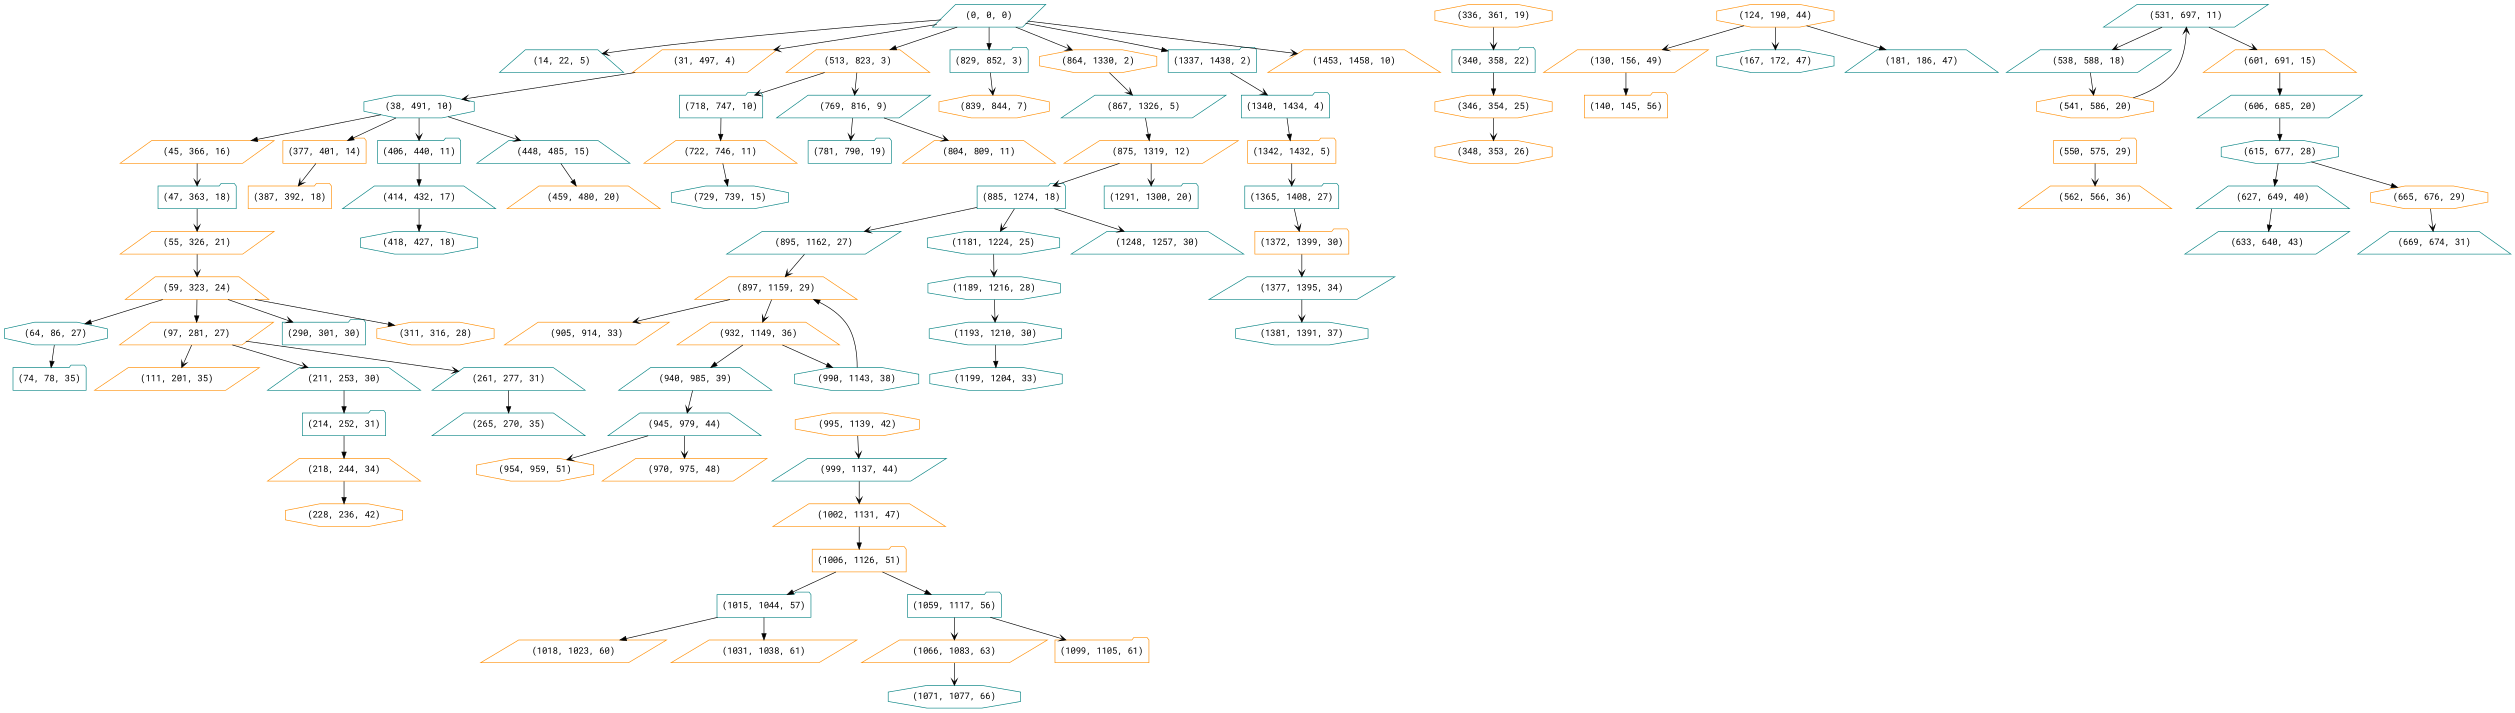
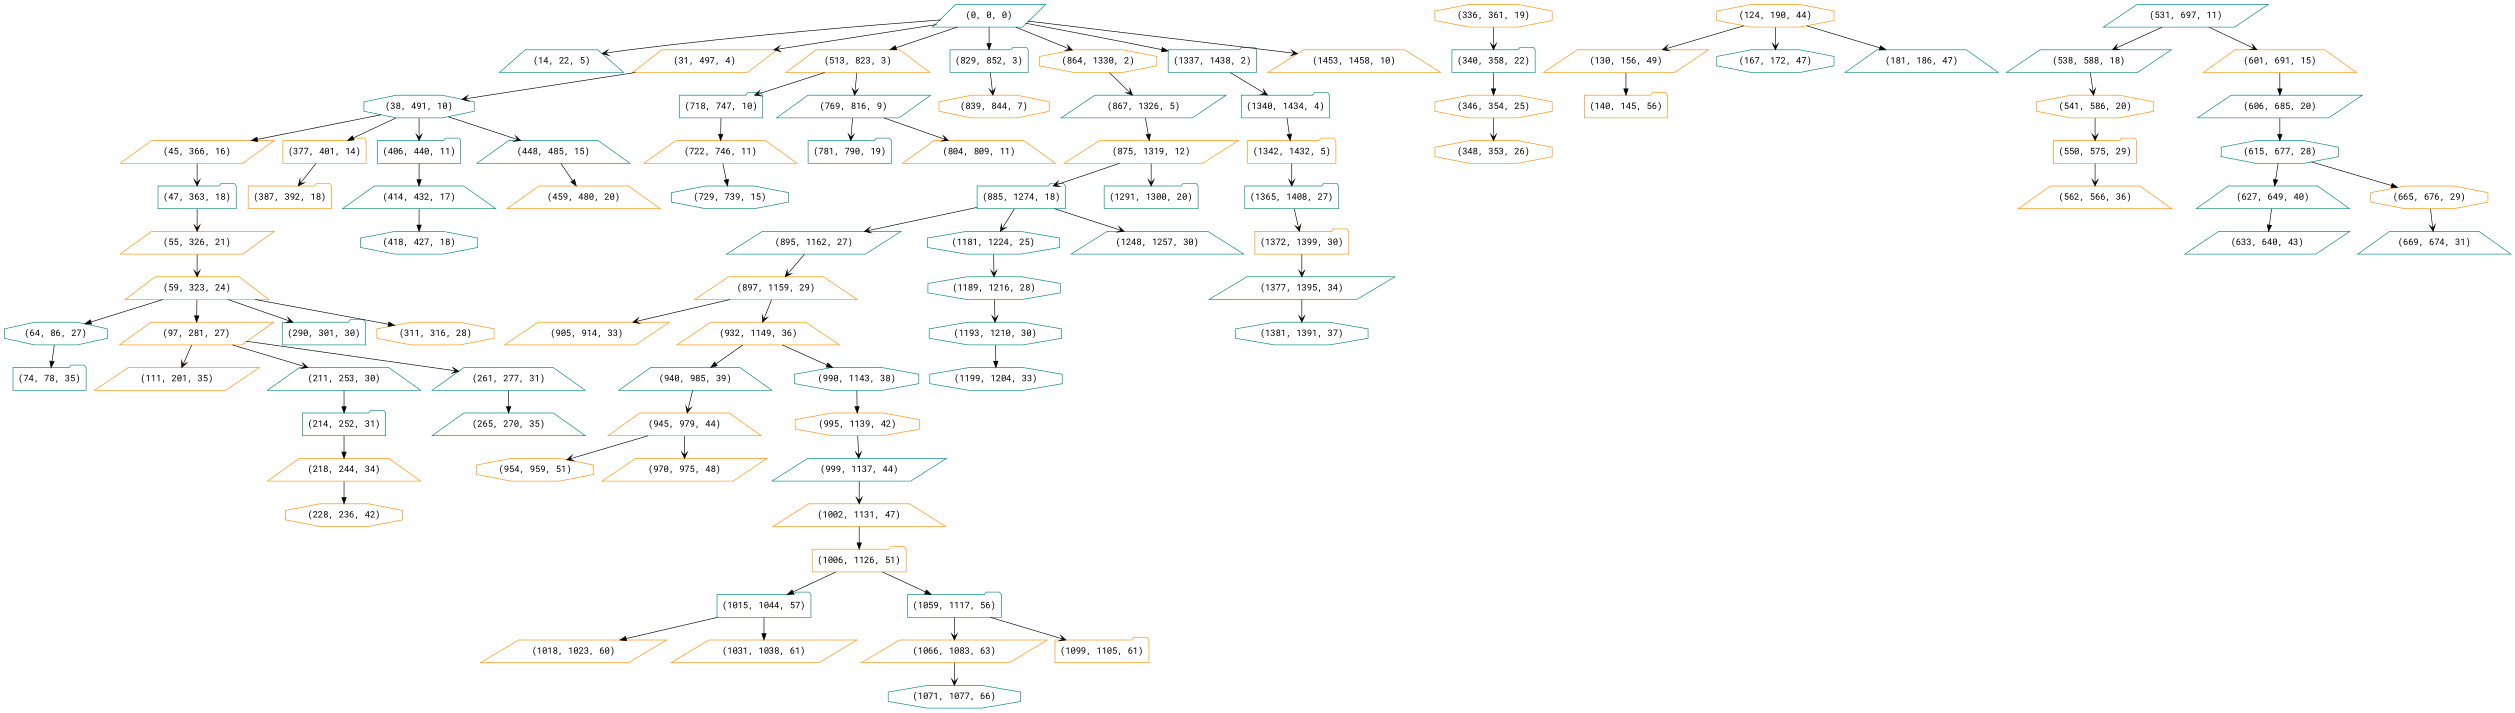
edge "(541, 586, 20)" -> "(531, 697, 11)": now "(541, 586, 20)" -> "(550, 575, 29)"
edge "(990, 1143, 38)" -> "(897, 1159, 29)": now "(990, 1143, 38)" -> "(995, 1139, 42)"
node "(945, 979, 44)": color teal -> darkorange
